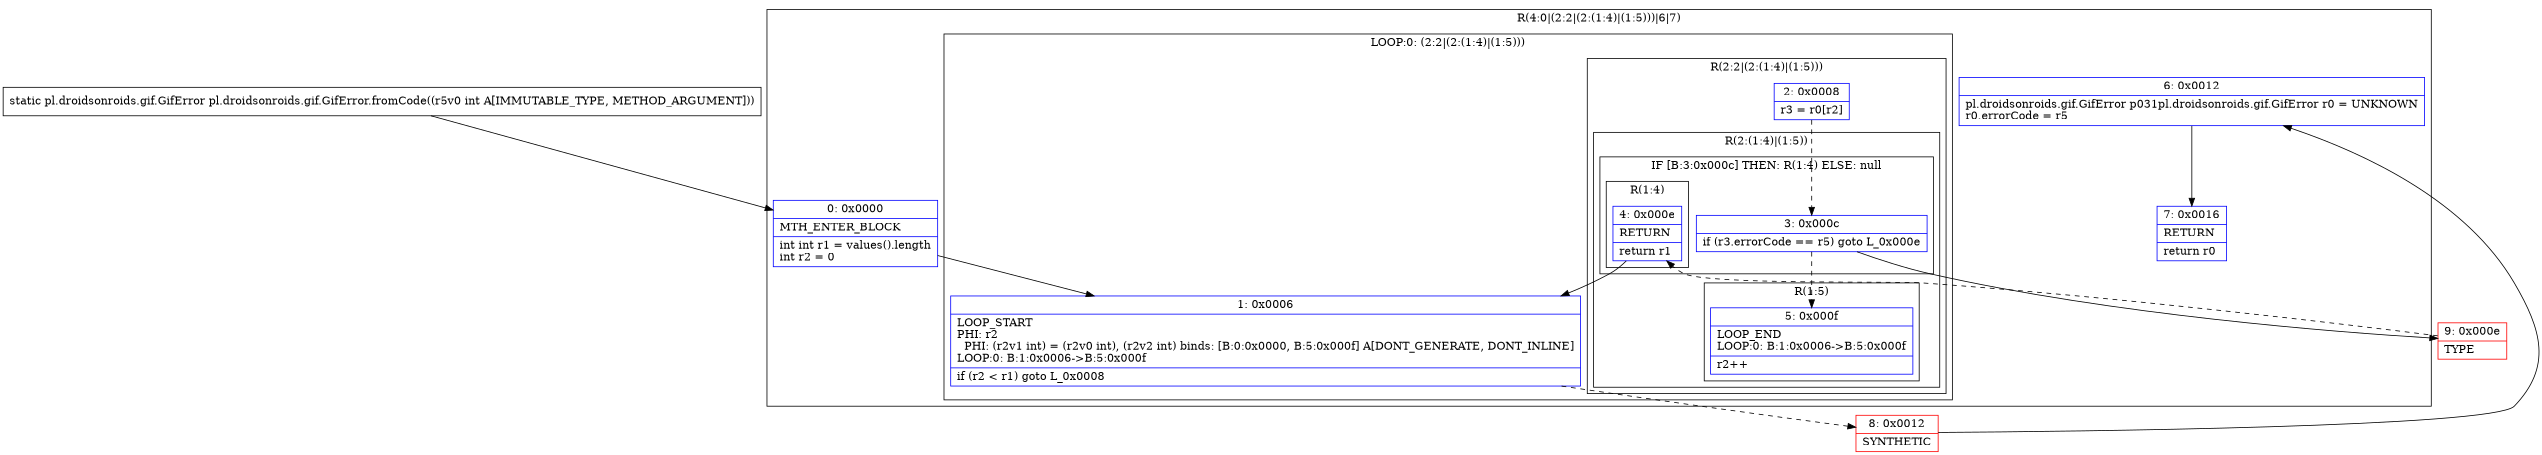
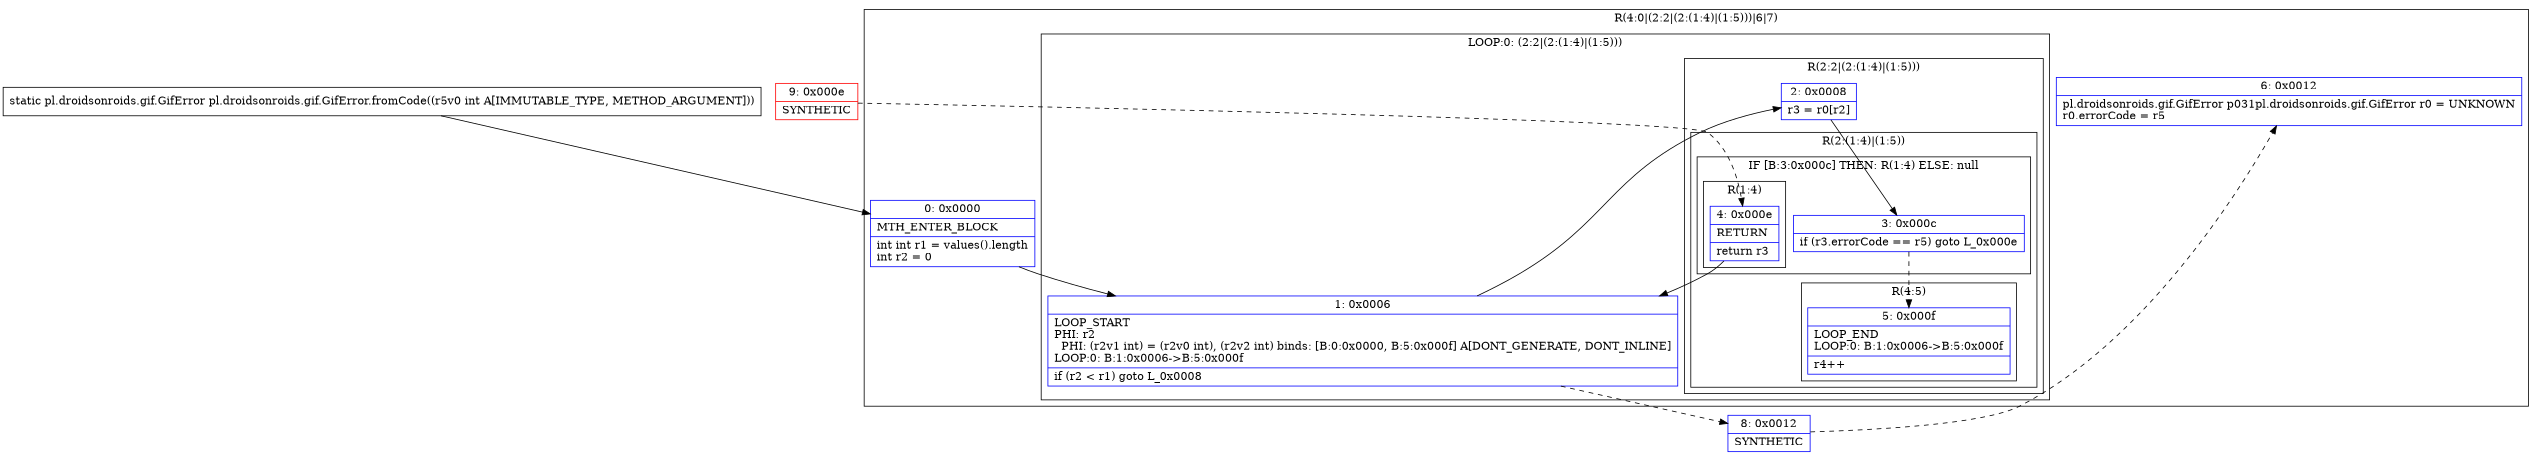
edge "2: 0x0008" -> "3: 0x000c": style dashed -> solid
edge "1: 0x0006" -> "2: 0x0008": added
node "7: 0x0016": removed
node "4: 0x000e": text "return r1" -> "return r3"
cluster "R(1:5)": label "R(1:5)" -> "R(4:5)"
edge "3: 0x000c" -> "9: 0x000e": removed
node "9: 0x000e": text "TYPE" -> "SYNTHETIC"
node "5: 0x000f": text "r2++" -> "r4++"
edge "8: 0x0012" -> "6: 0x0012": style solid -> dashed
node "8: 0x0012": color red -> blue
